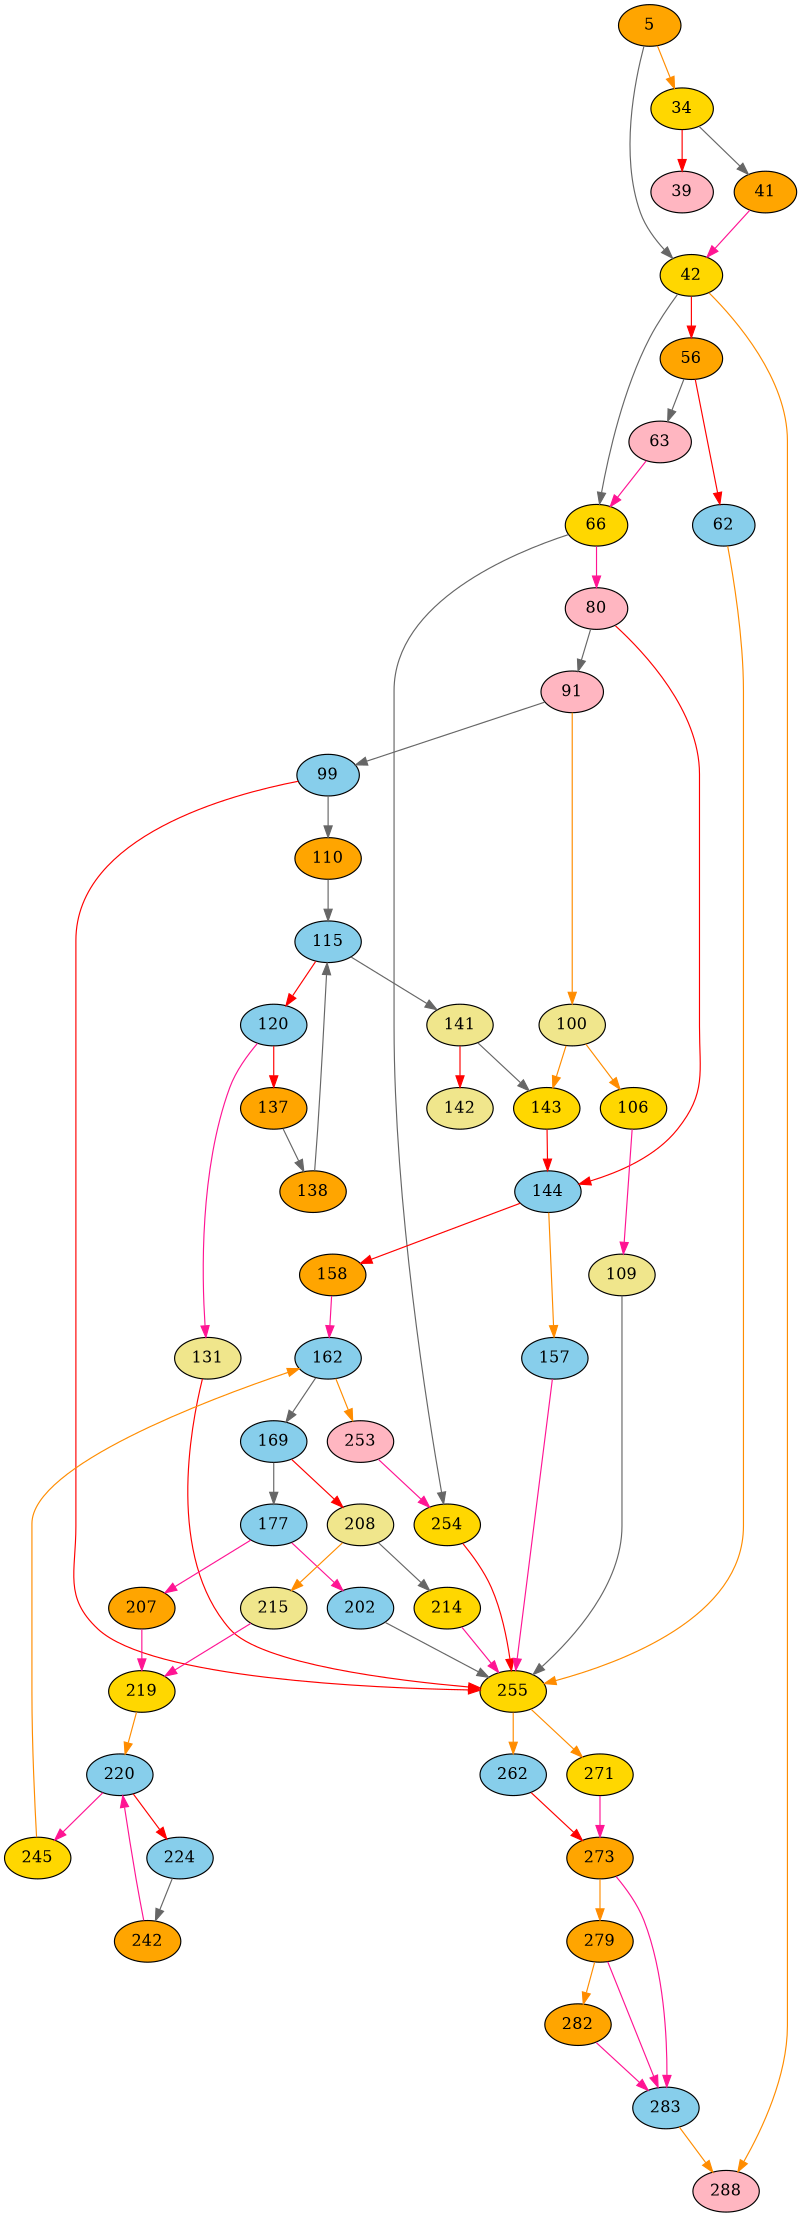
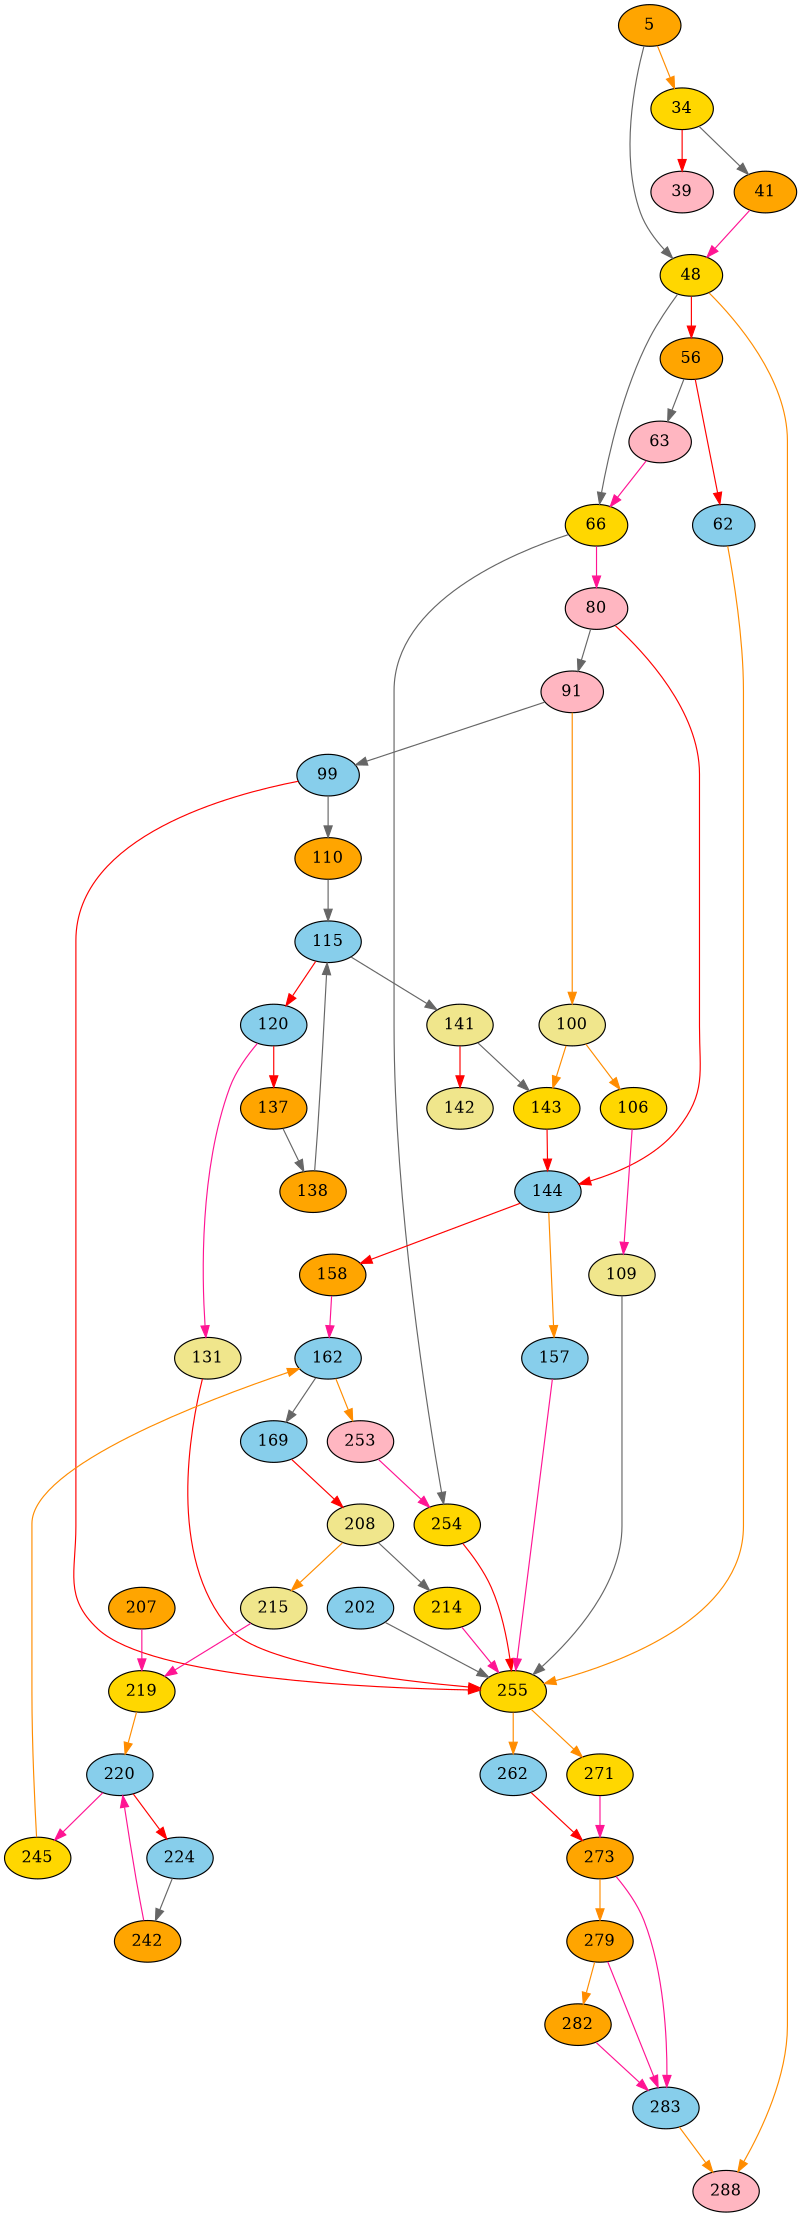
node "42": label "42" -> "48"
node "177": removed
